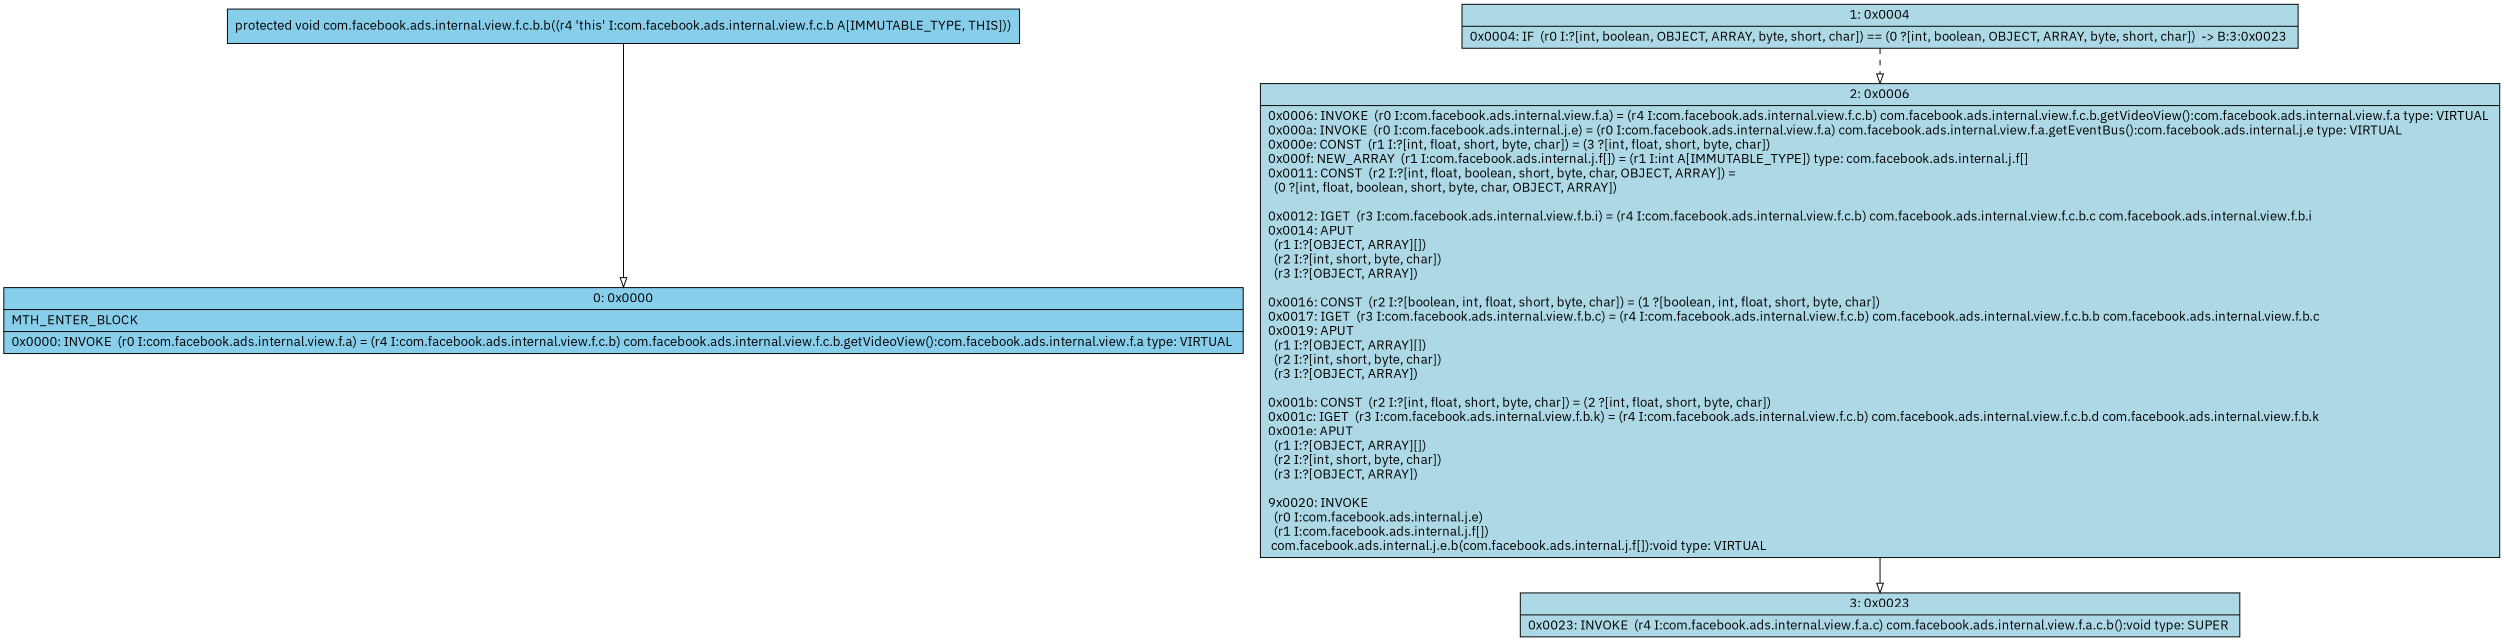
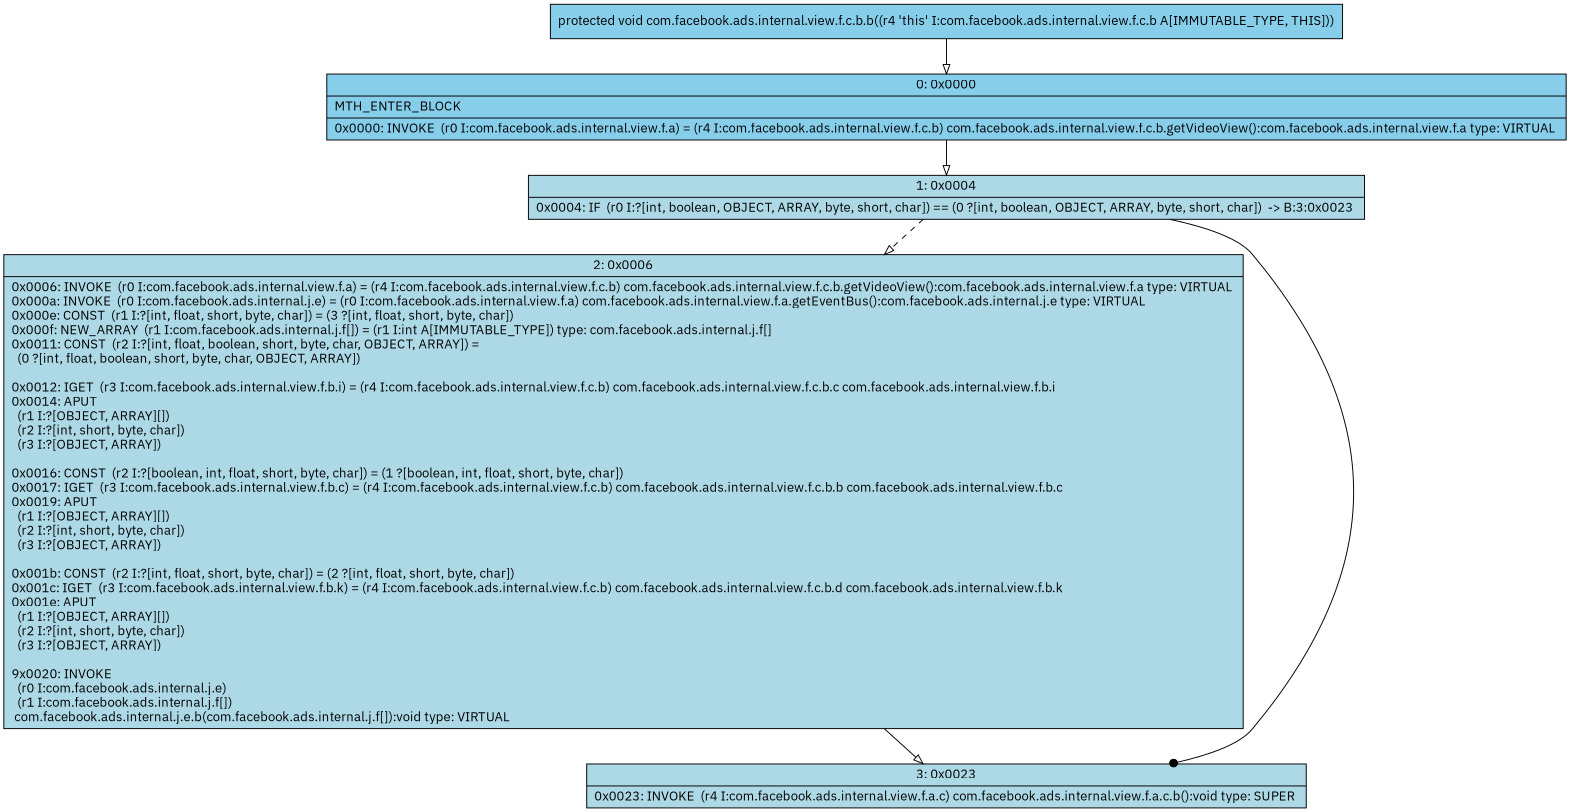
edge "0: 0x0000" -> "1: 0x0004": added
edge "1: 0x0004" -> "3: 0x0023": added
